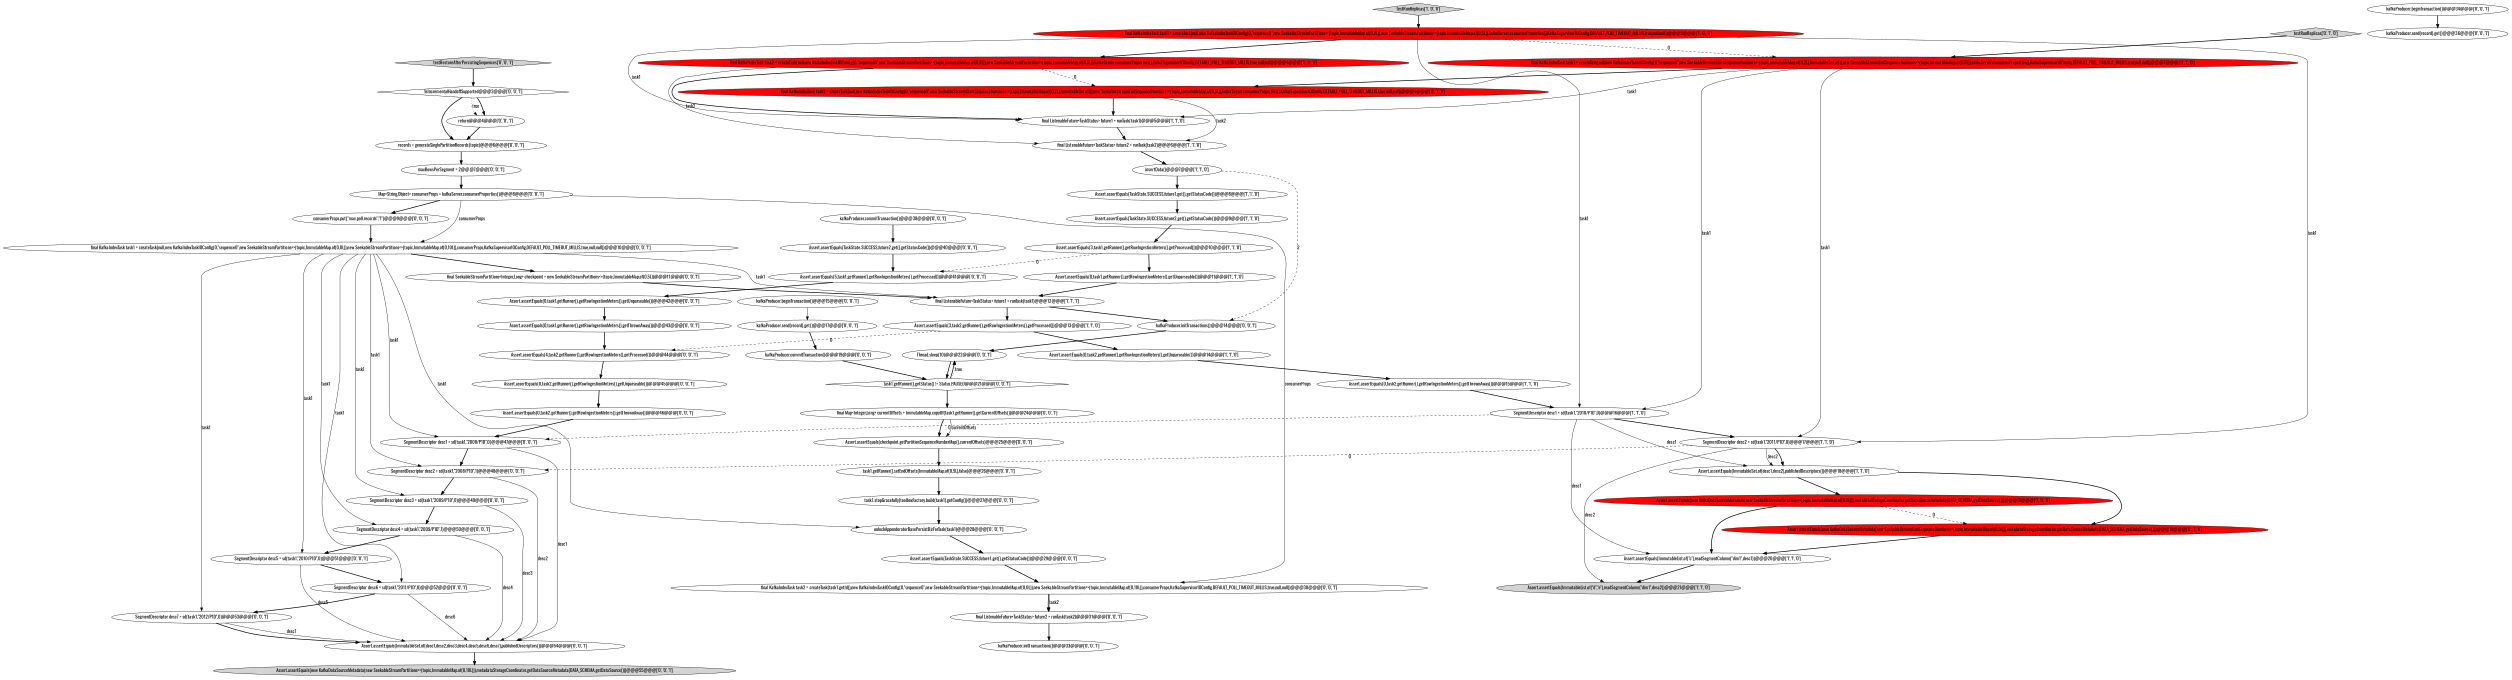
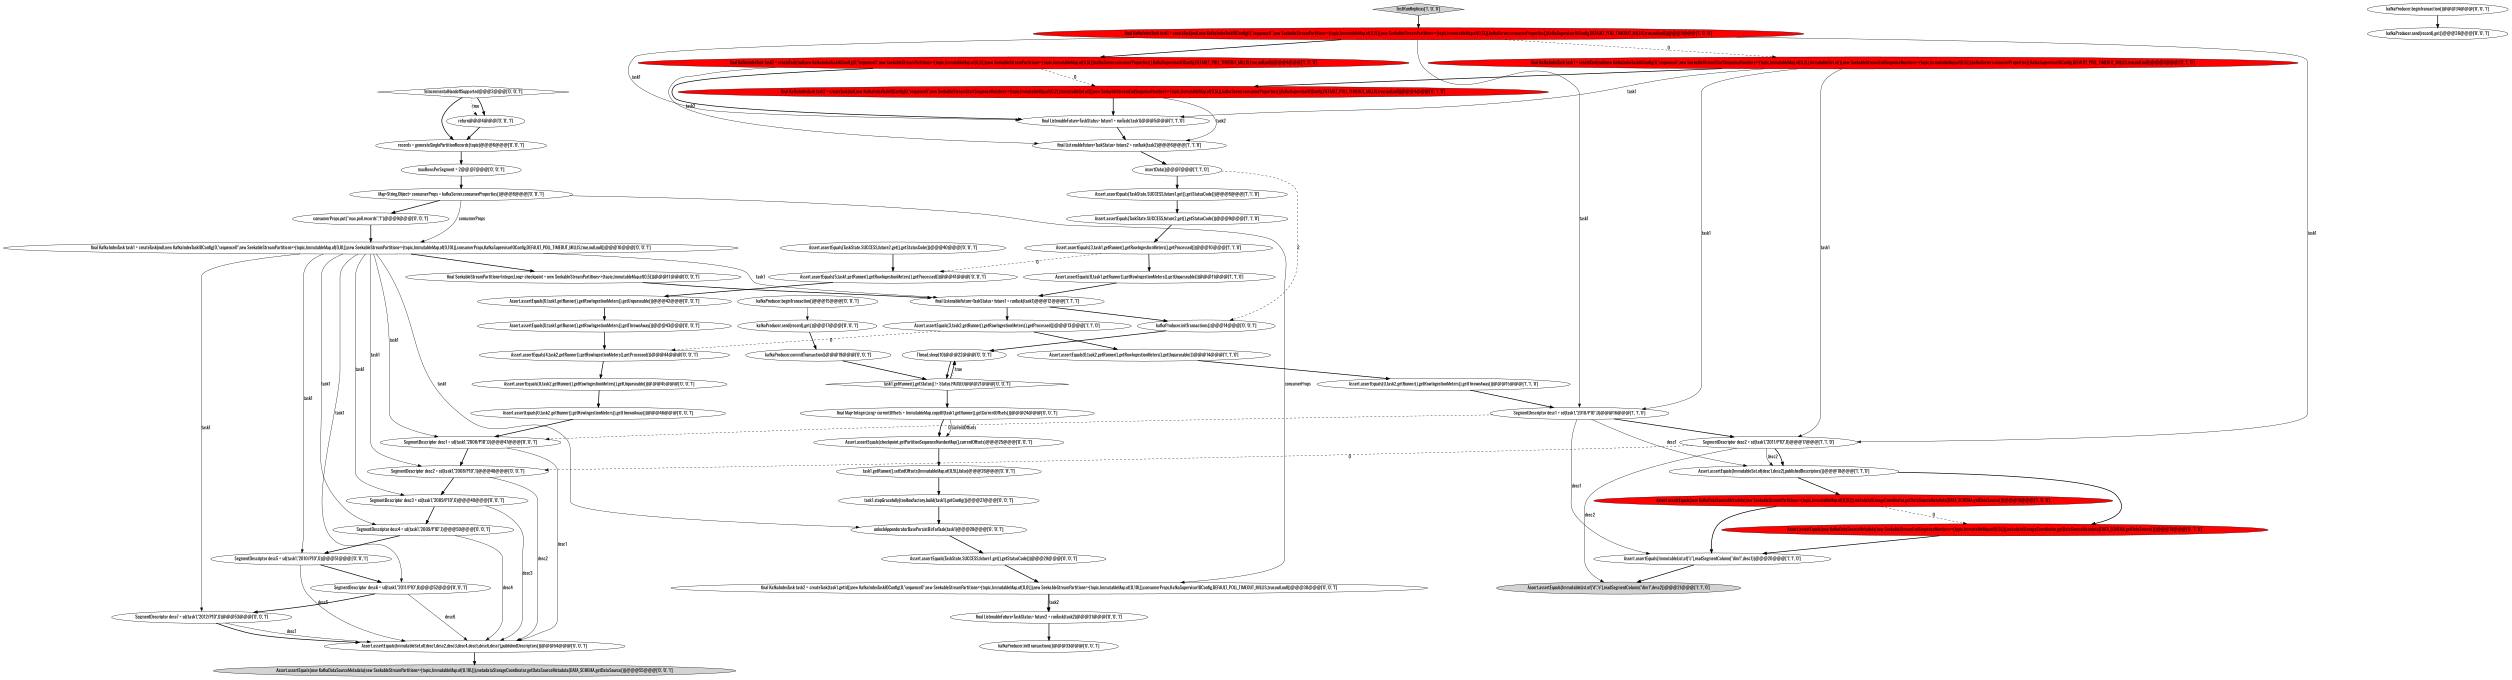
node "testRunReplicas['0', '1', '0']": removed
node "testRestoreAfterPersistingSequences['0', '0', '1']": removed
node "kafkaProducer.commitTransaction()@@@38@@@['0', '0', '1']": removed
